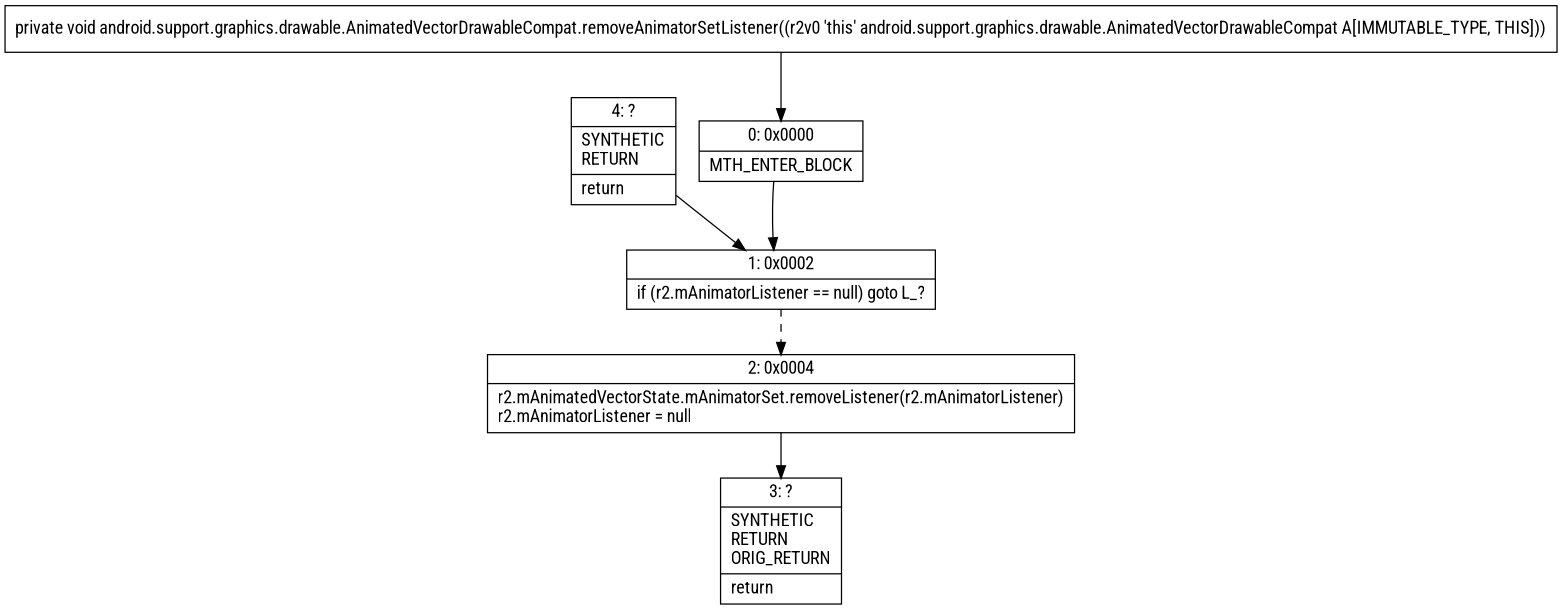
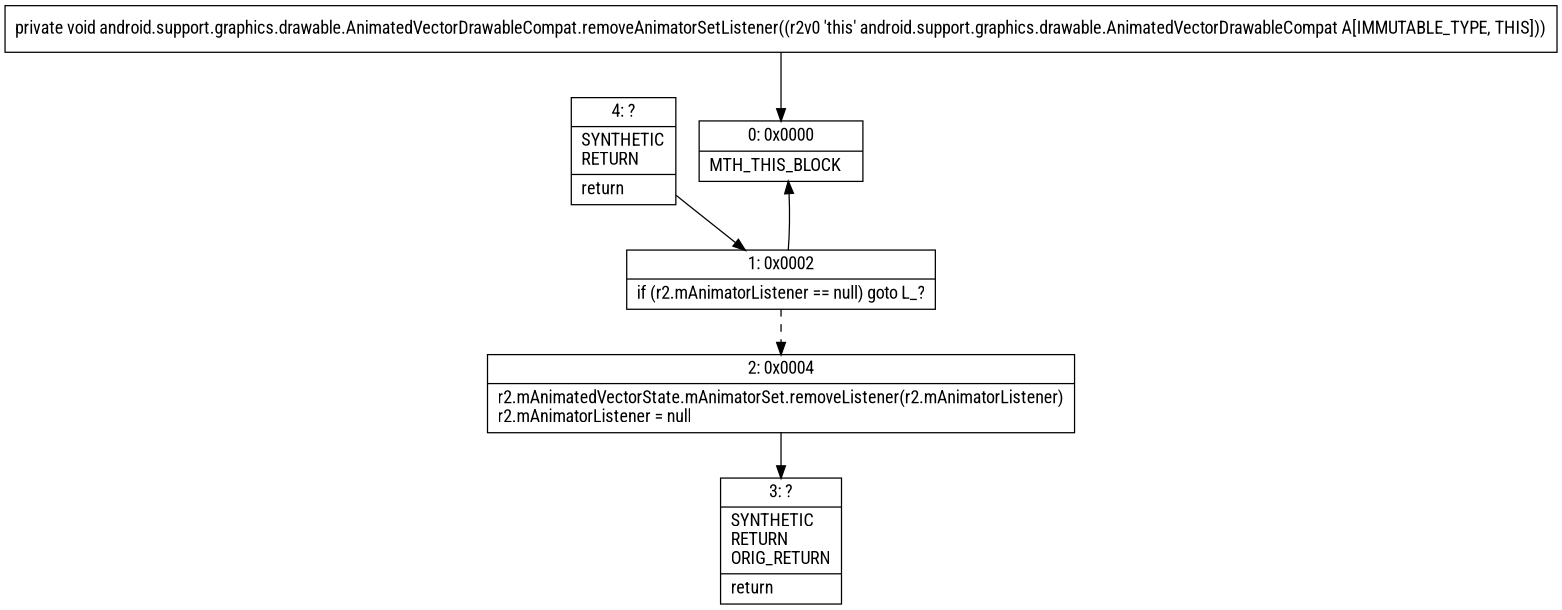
node "0: 0x0000": text "MTH_ENTER_BLOCK" -> "MTH_THIS_BLOCK"
edge "0: 0x0000" -> "1: 0x0002": reversed
